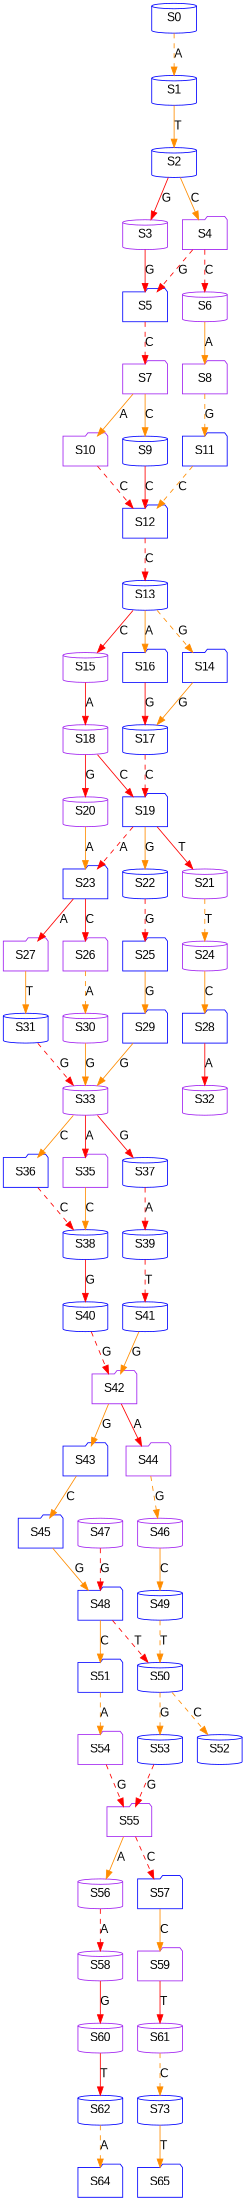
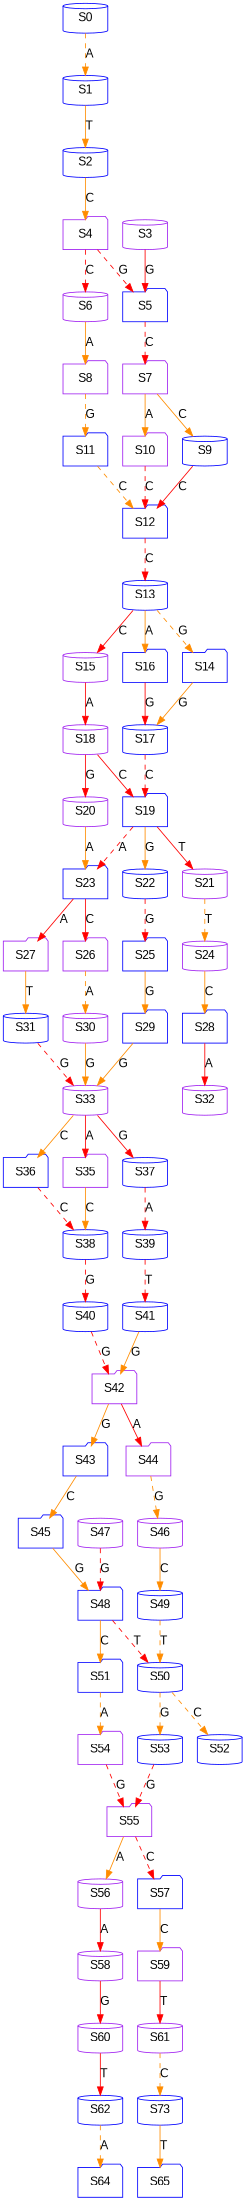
edge "S2" -> "S3": removed, label "G"
edge "S38" -> "S40": style solid -> dashed
edge "S56" -> "S58": style dashed -> solid
